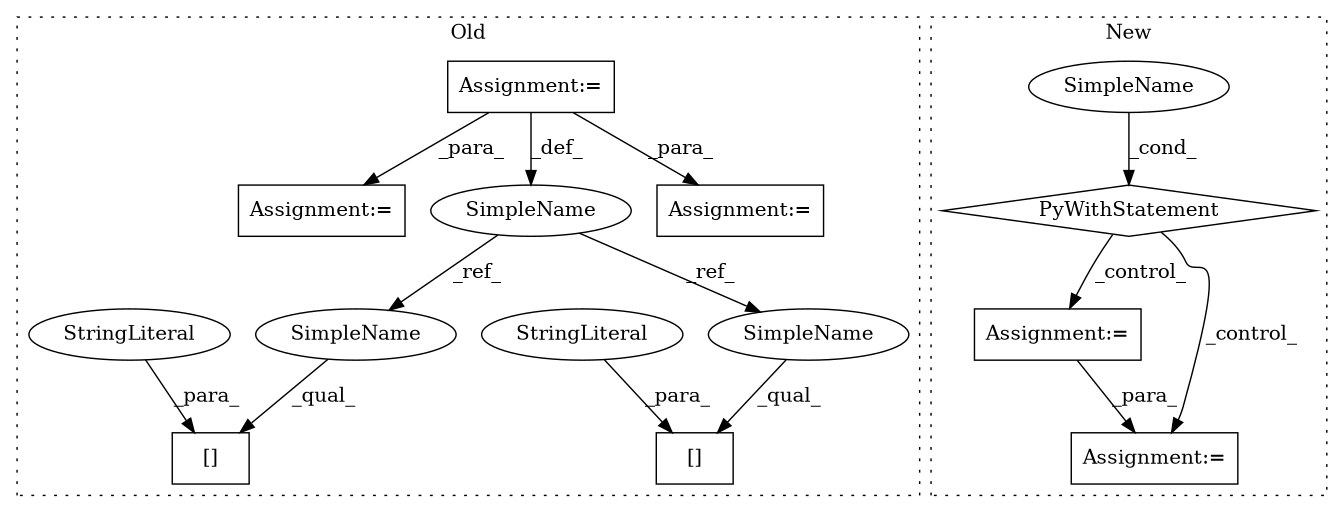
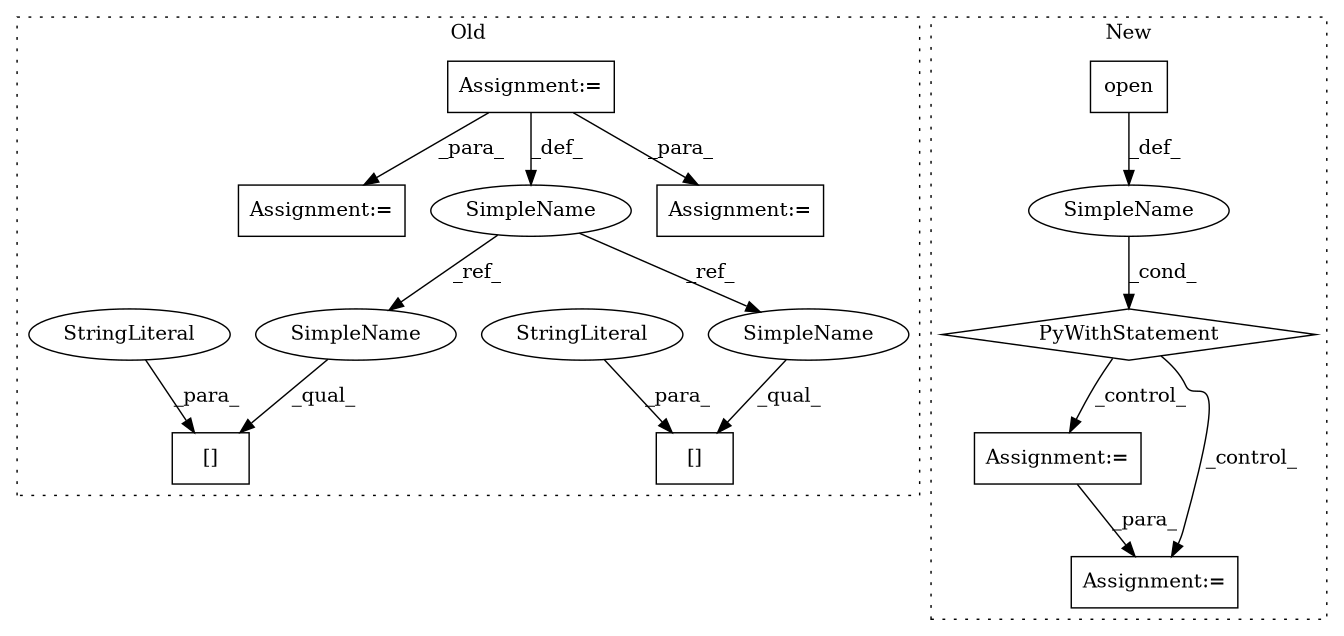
node "open": added
